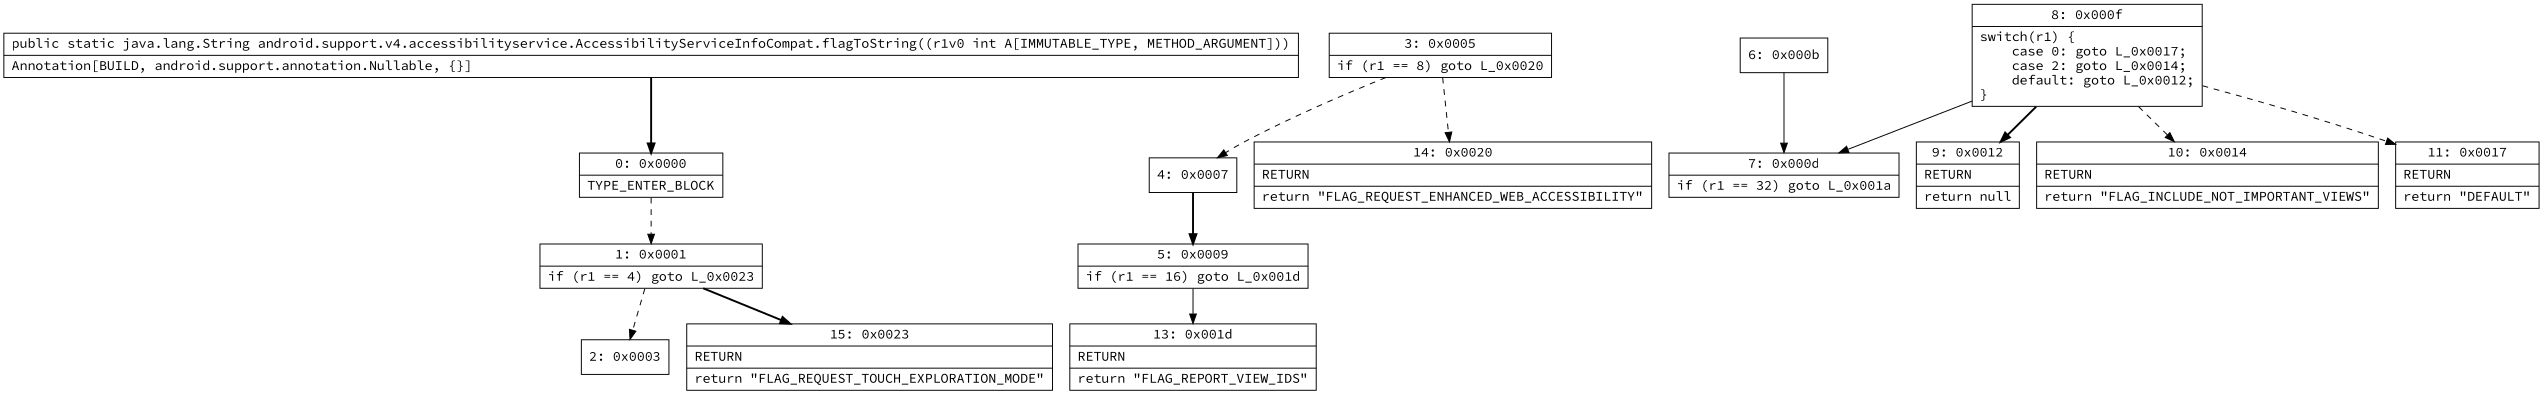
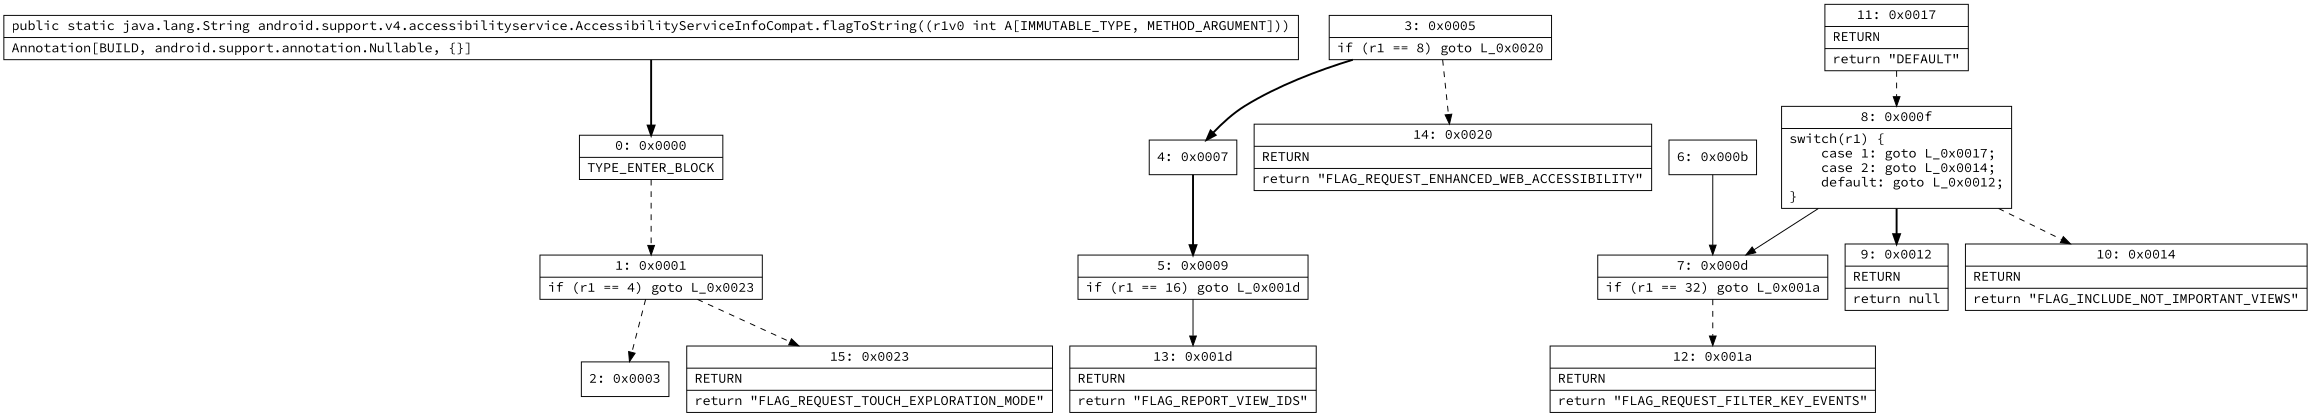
node "8: 0x000f": text "case 0: goto L_0x0017;" -> "case 1: goto L_0x0017;"
edge "3: 0x0005" -> "4: 0x0007": style dashed -> bold
edge "8: 0x000f" -> "11: 0x0017": reversed
edge "1: 0x0001" -> "15: 0x0023": style bold -> dashed
node "12: 0x001a": added
